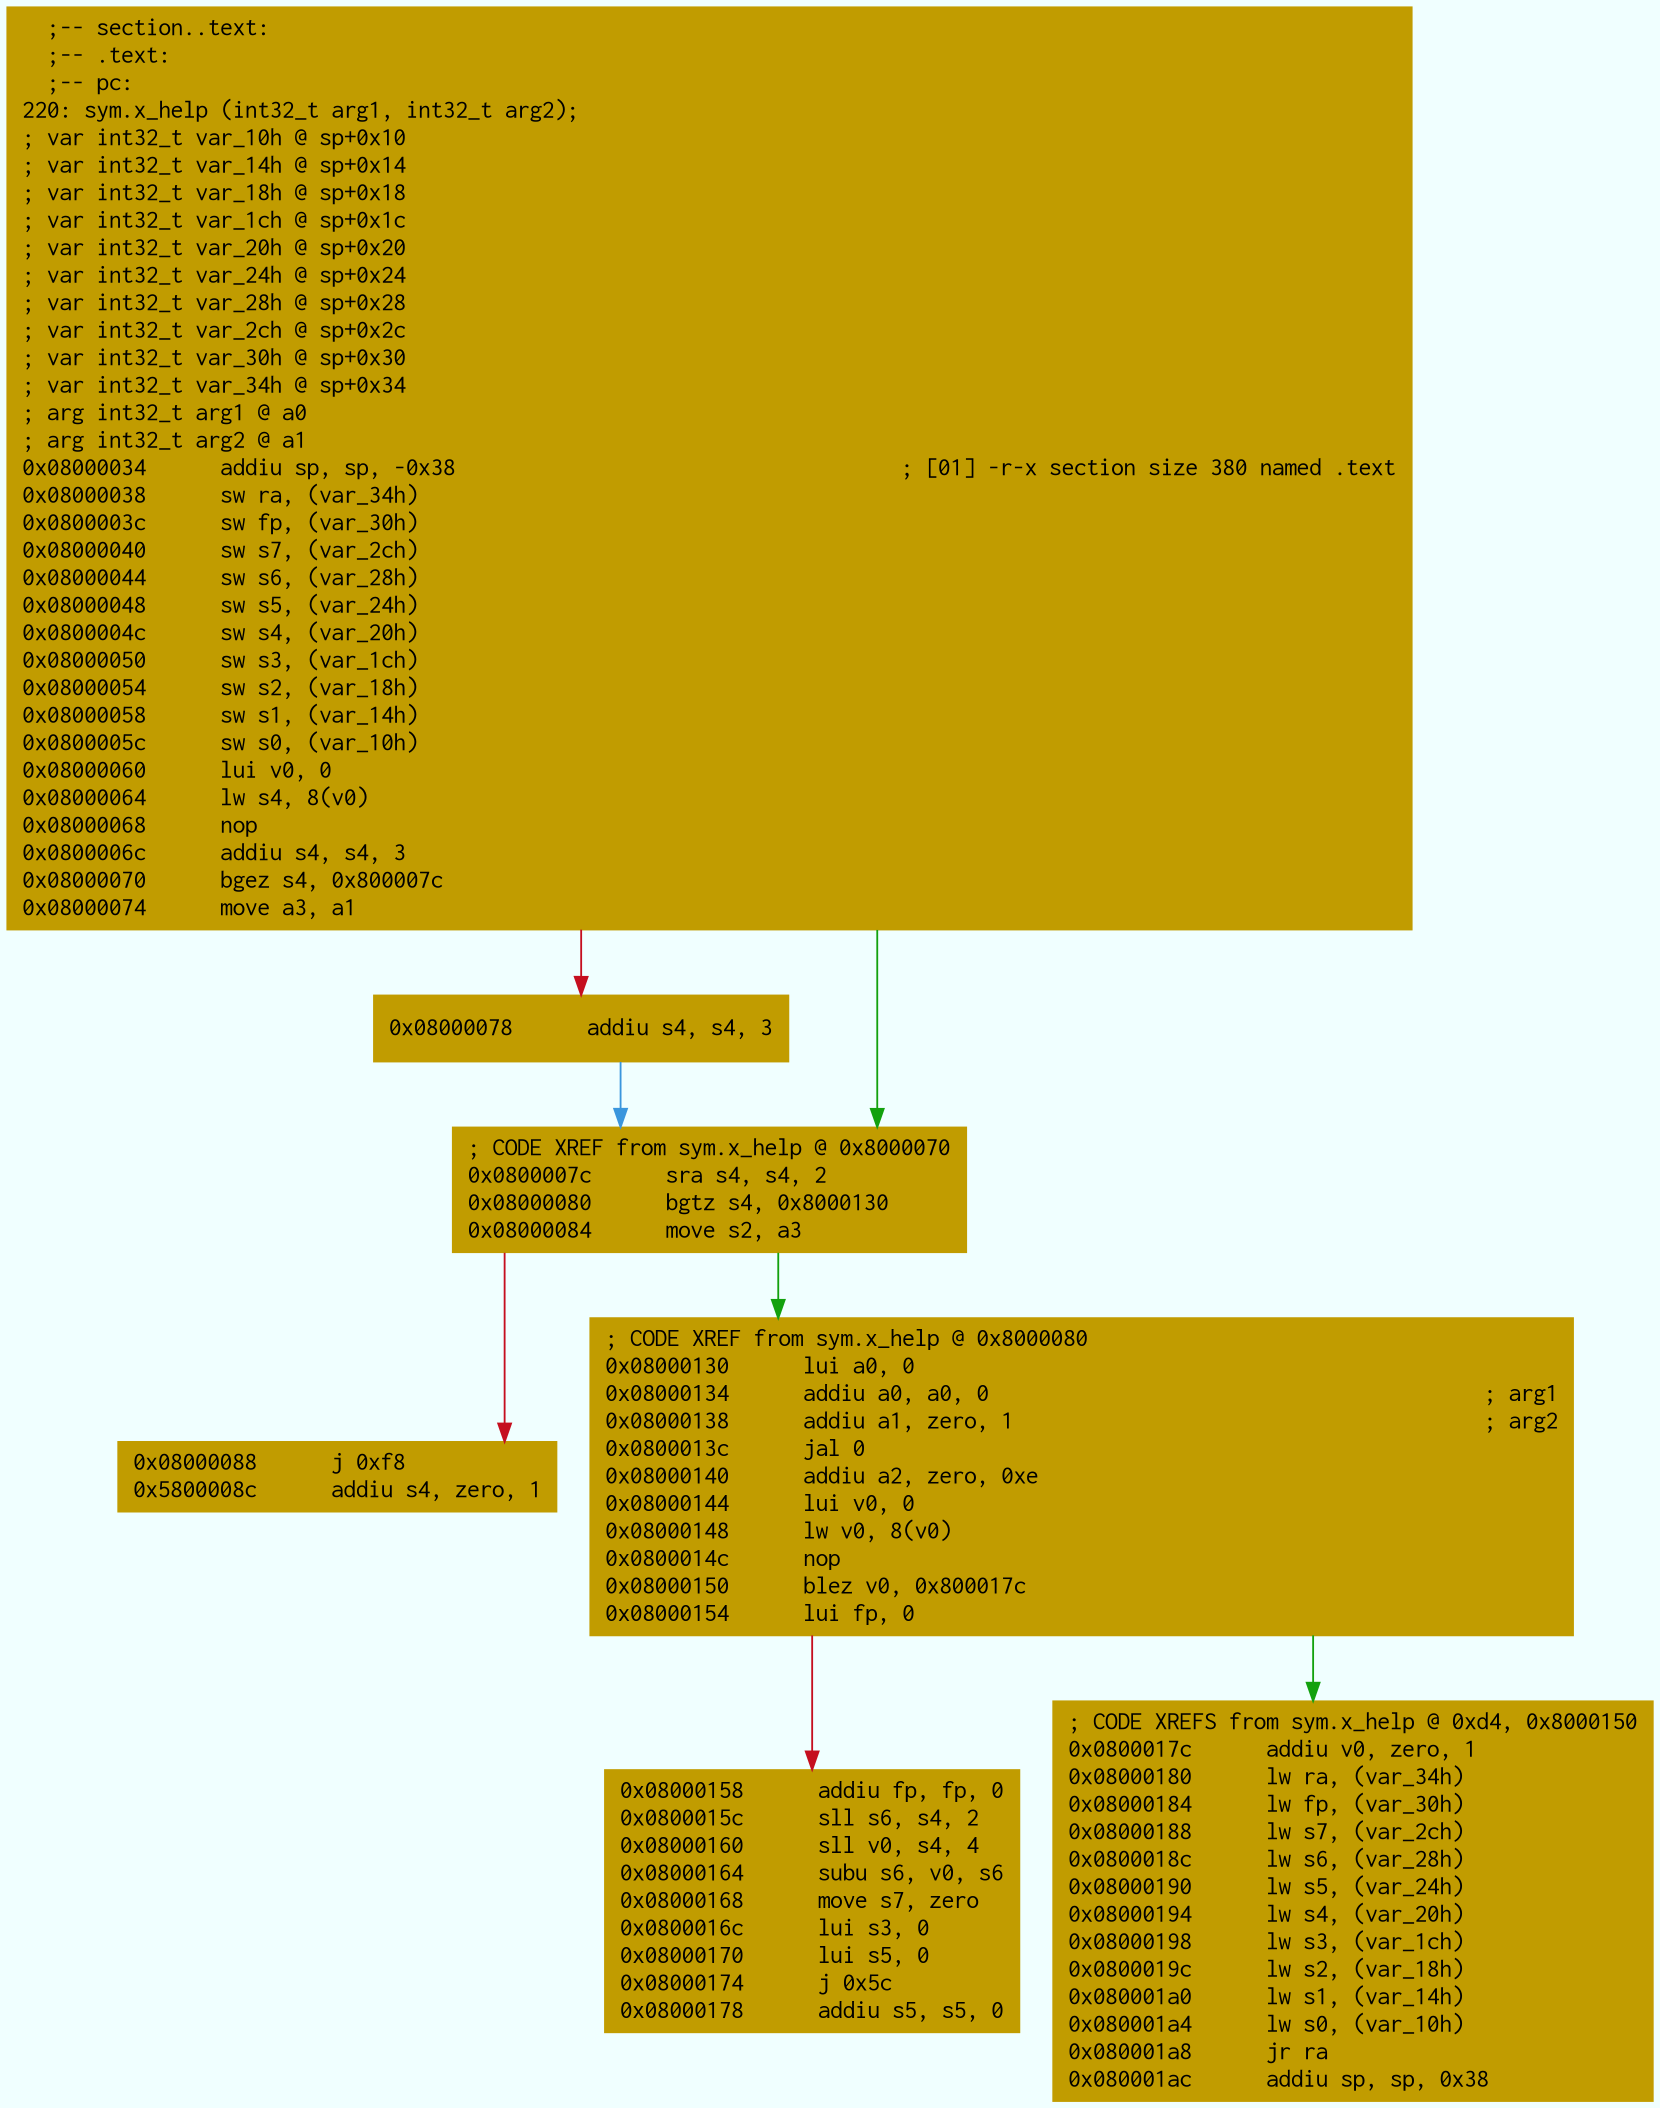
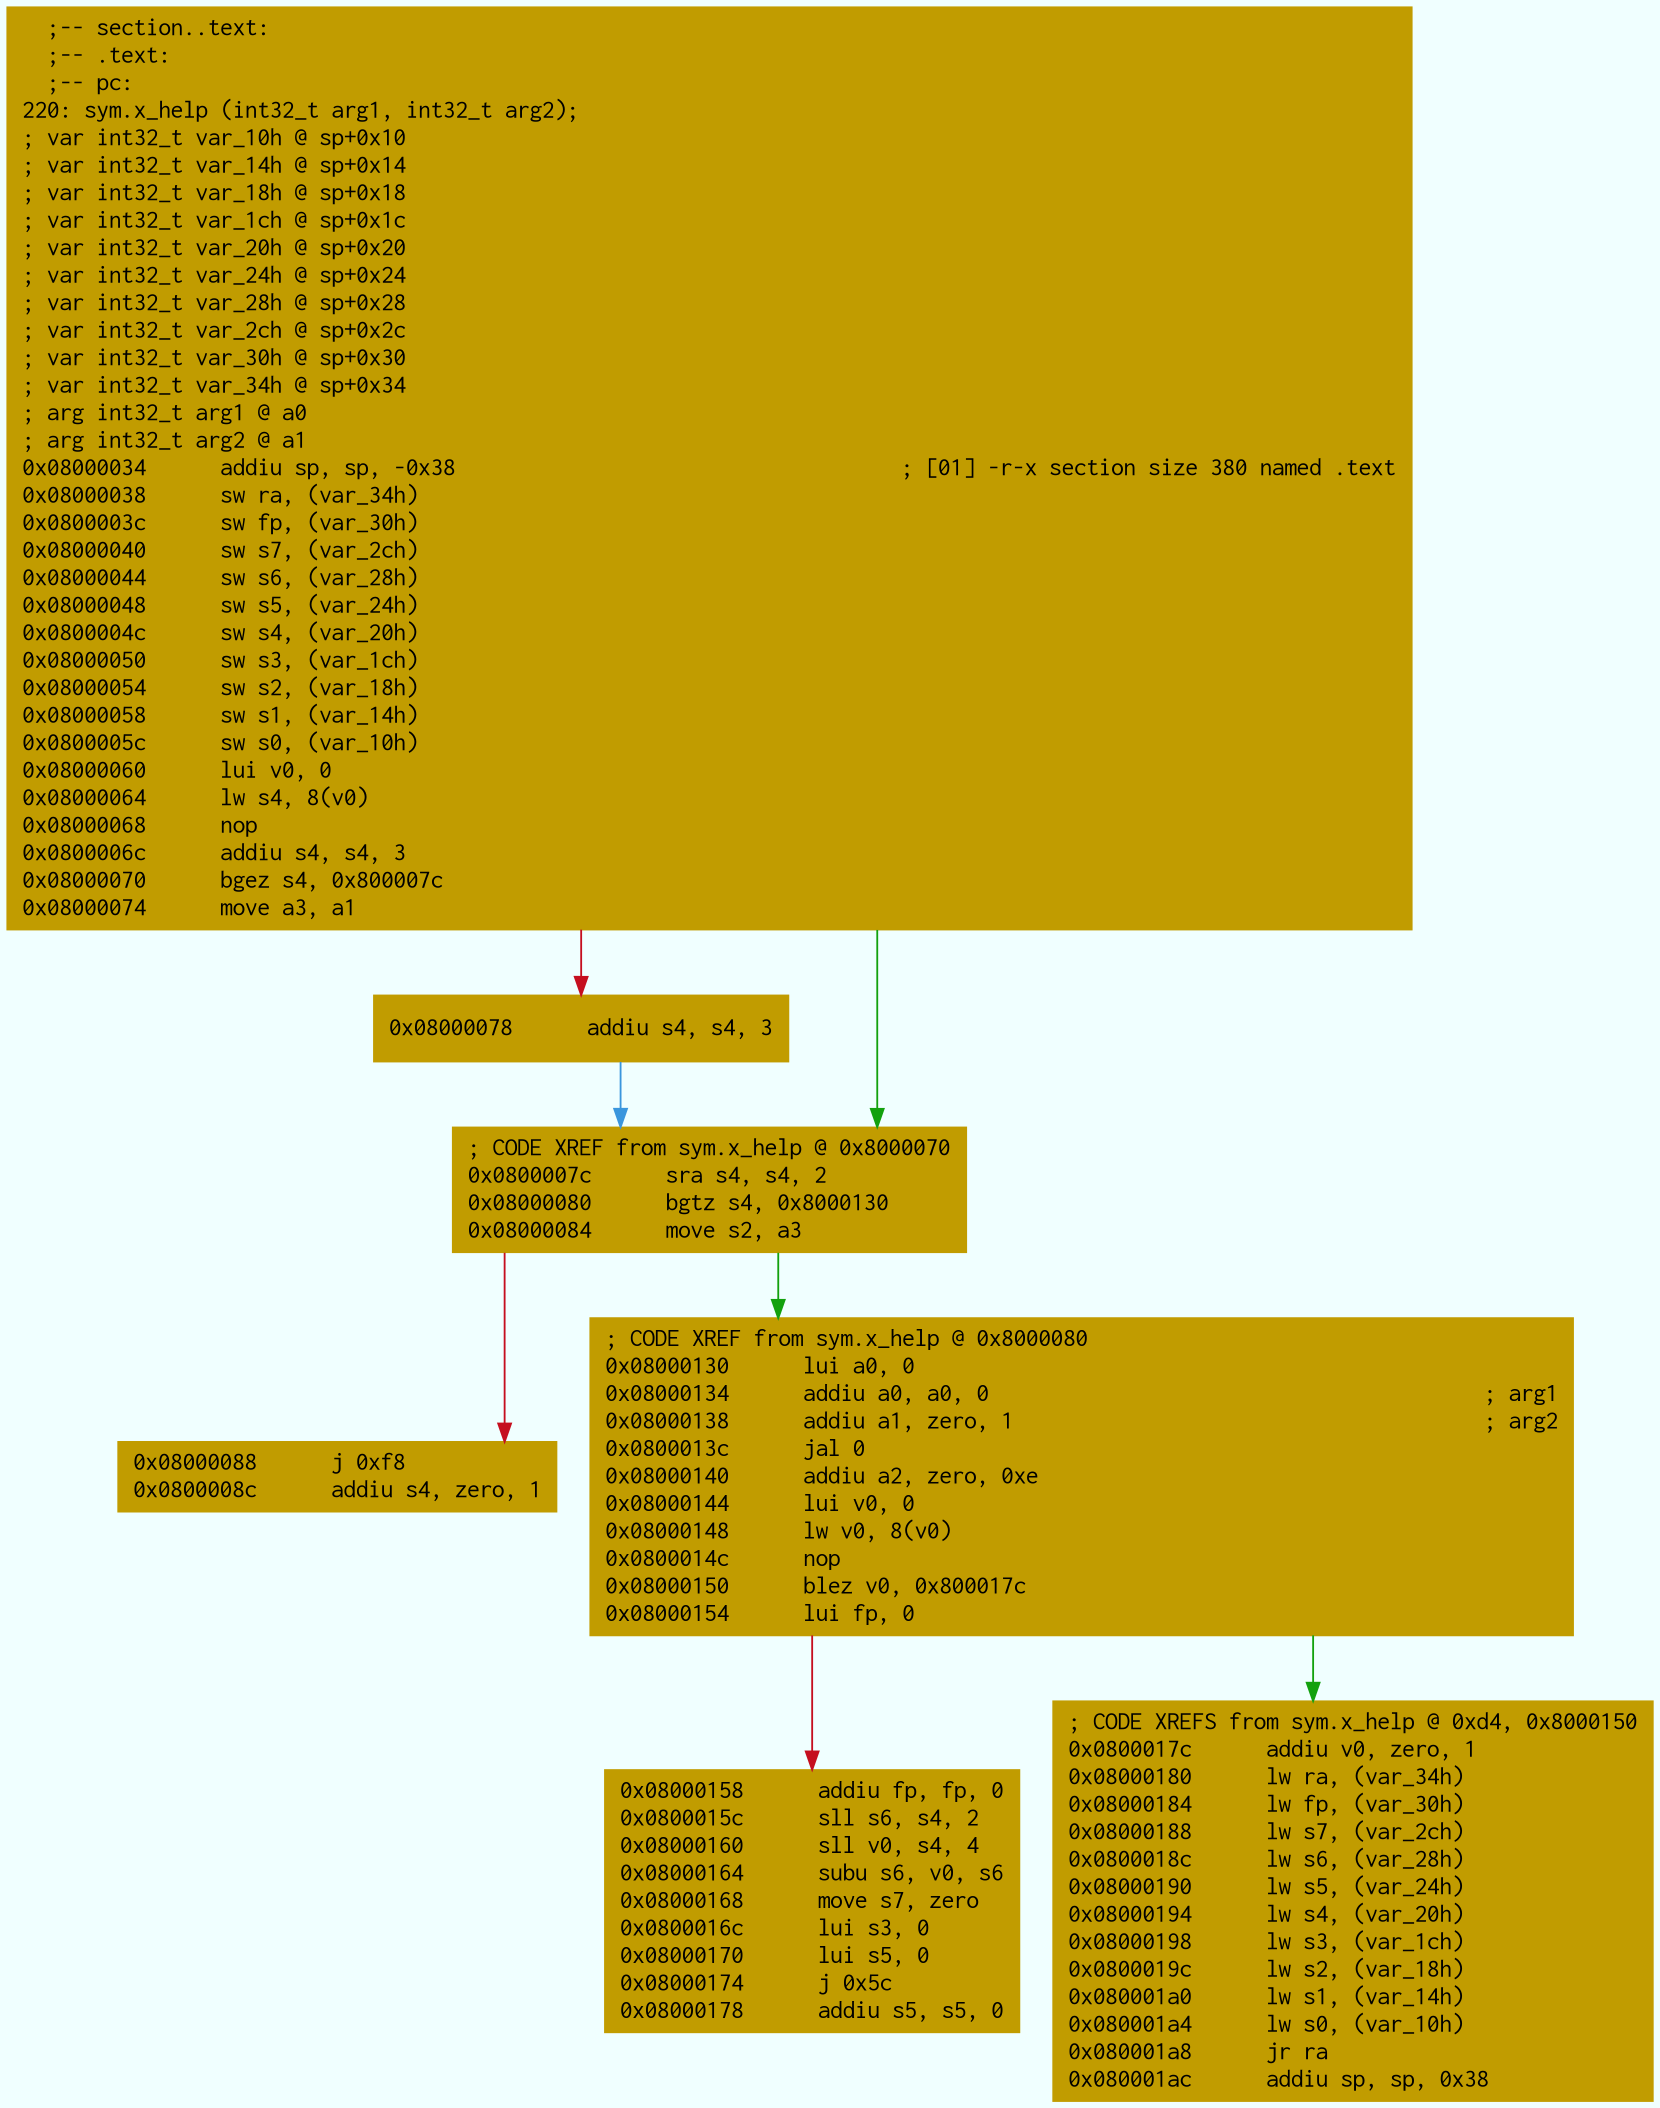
node "0x08000088      j 0xf8 0x5800008c      addiu s4, zero, 1": label "0x08000088      j 0xf8 0x5800008c      addiu s4, zero, 1" -> "0x08000088      j 0xf8 0x0800008c      addiu s4, zero, 1"
